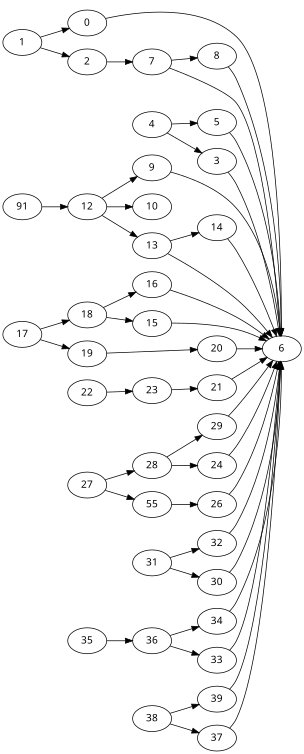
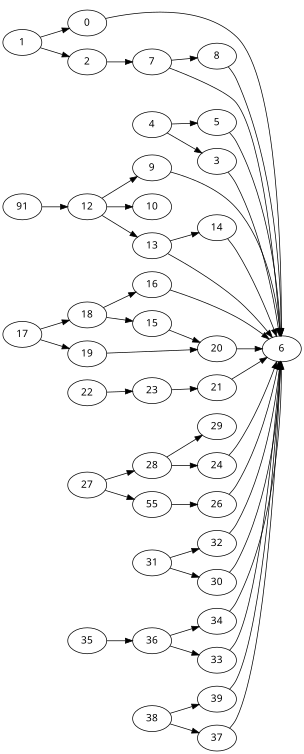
edge "15" -> "6": now "15" -> "20"
edge "29" -> "6": removed
